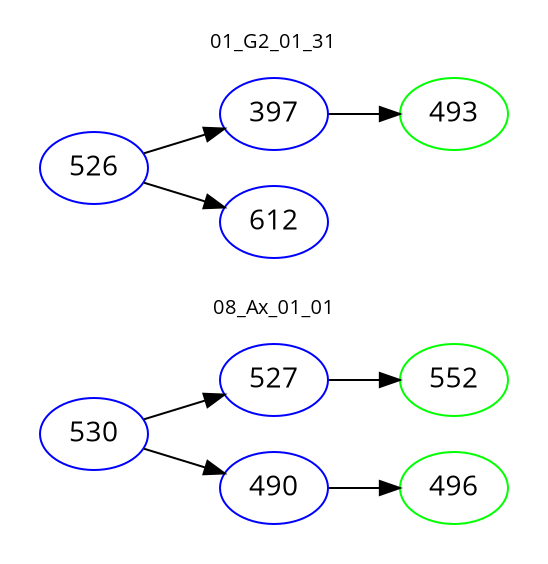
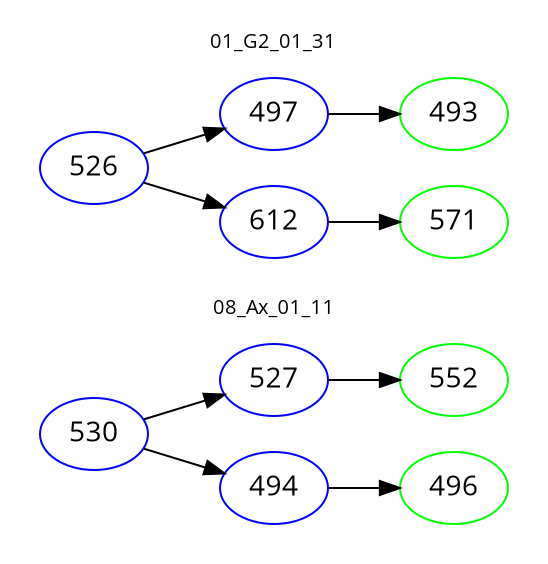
node "397": label "397" -> "497"
node "571": added
cluster "08_Ax_01_01": label "08_Ax_01_01" -> "08_Ax_01_11"
node "490": label "490" -> "494"
